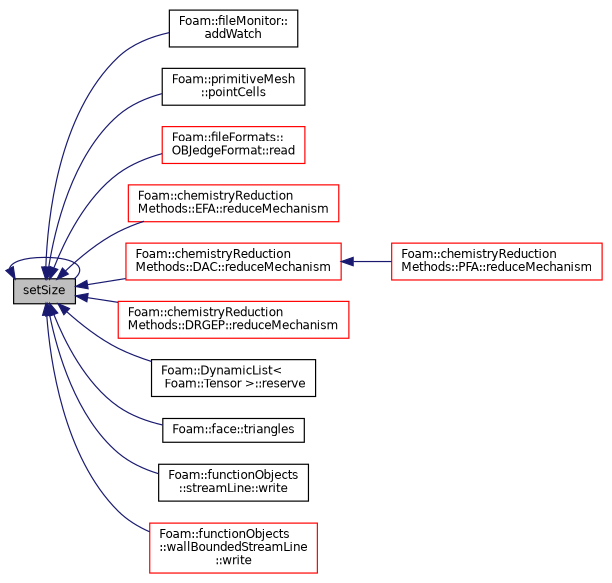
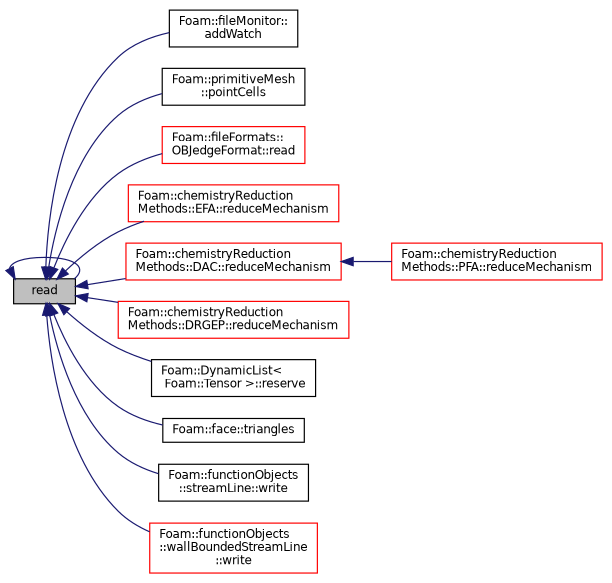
node "setSize": label "setSize" -> "read"
